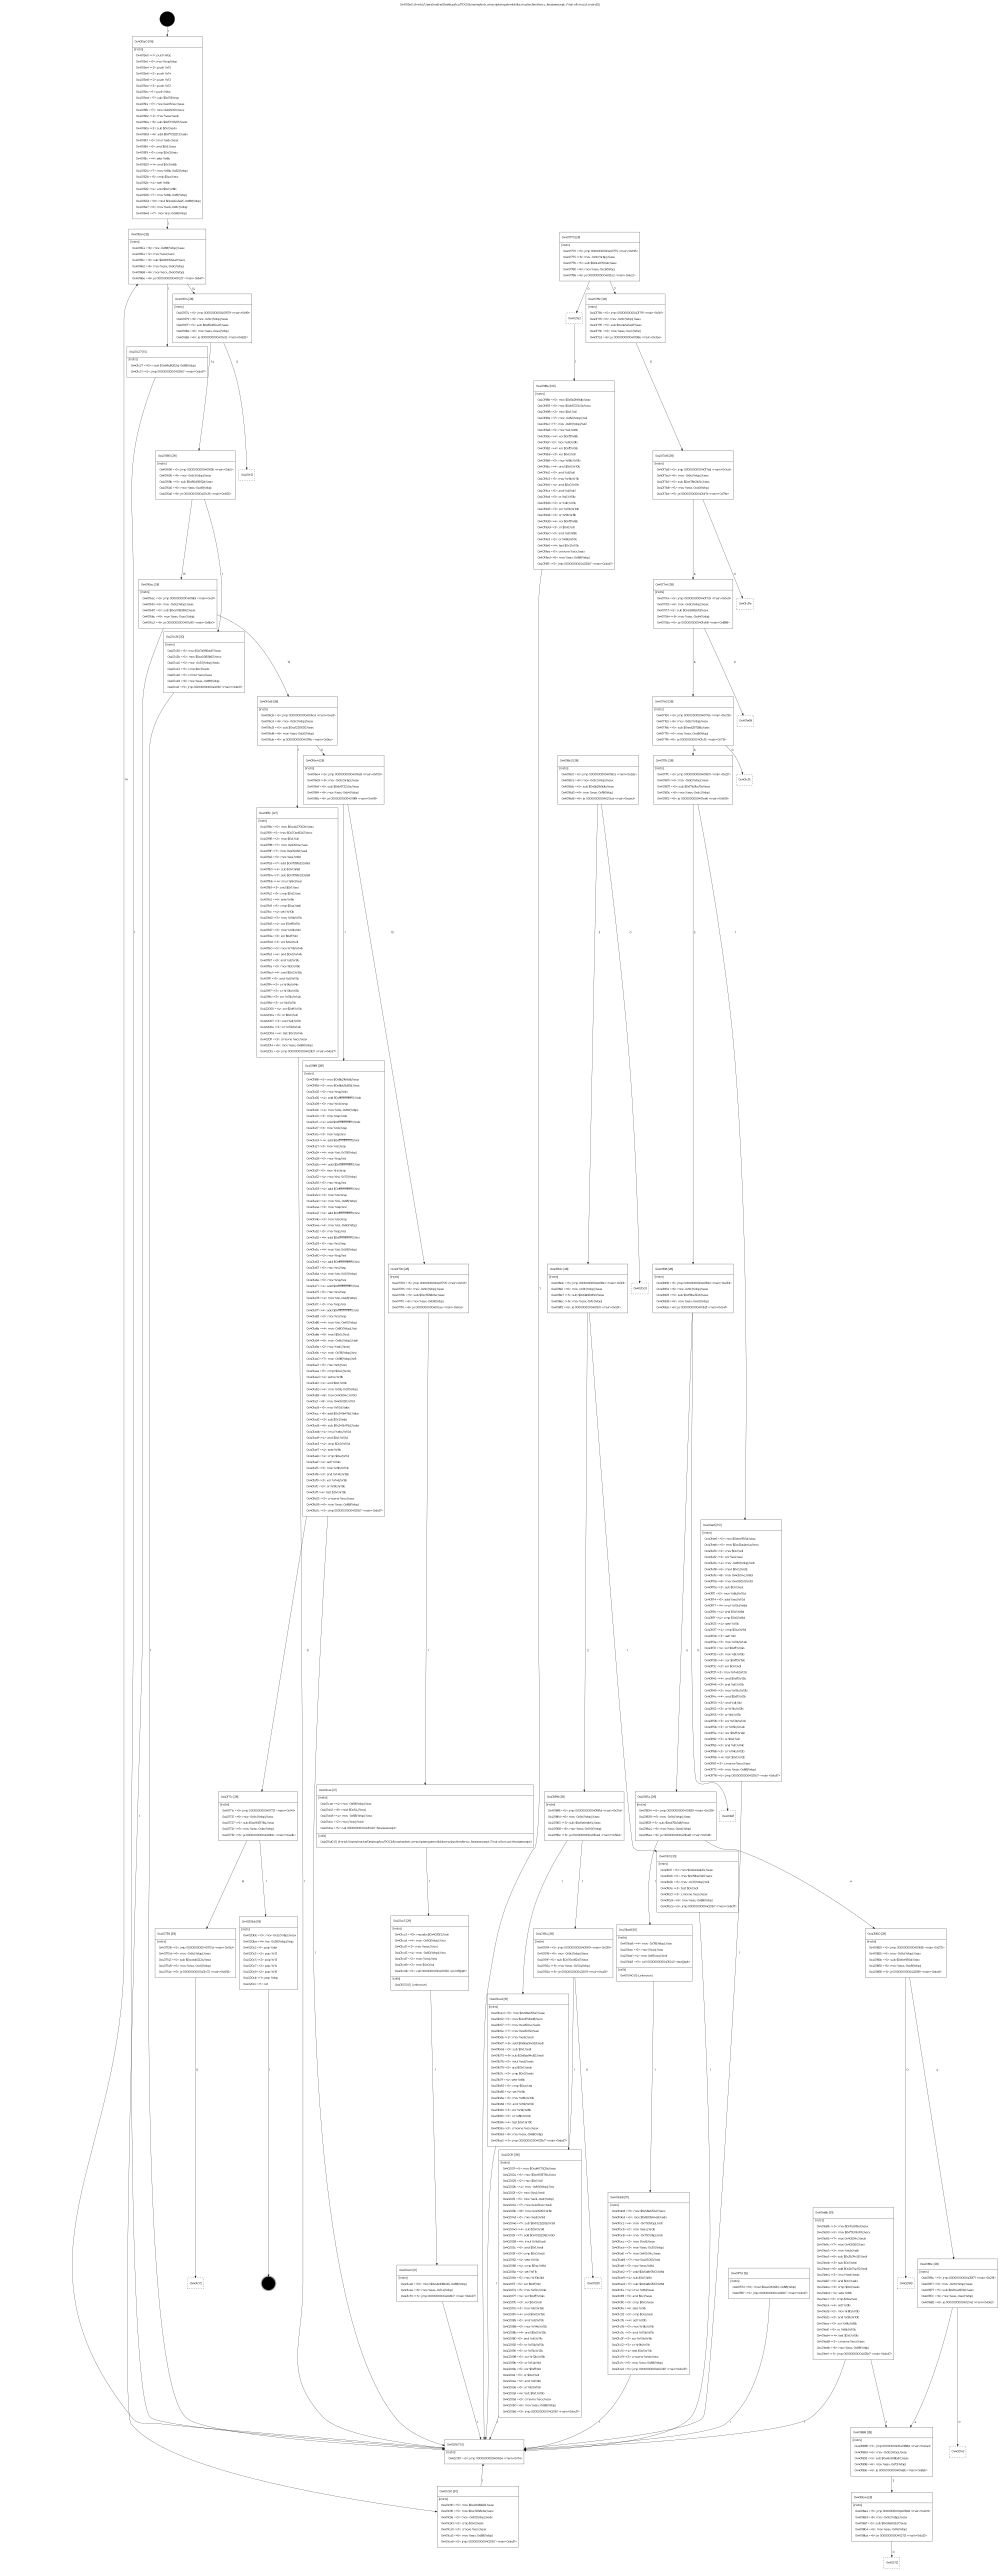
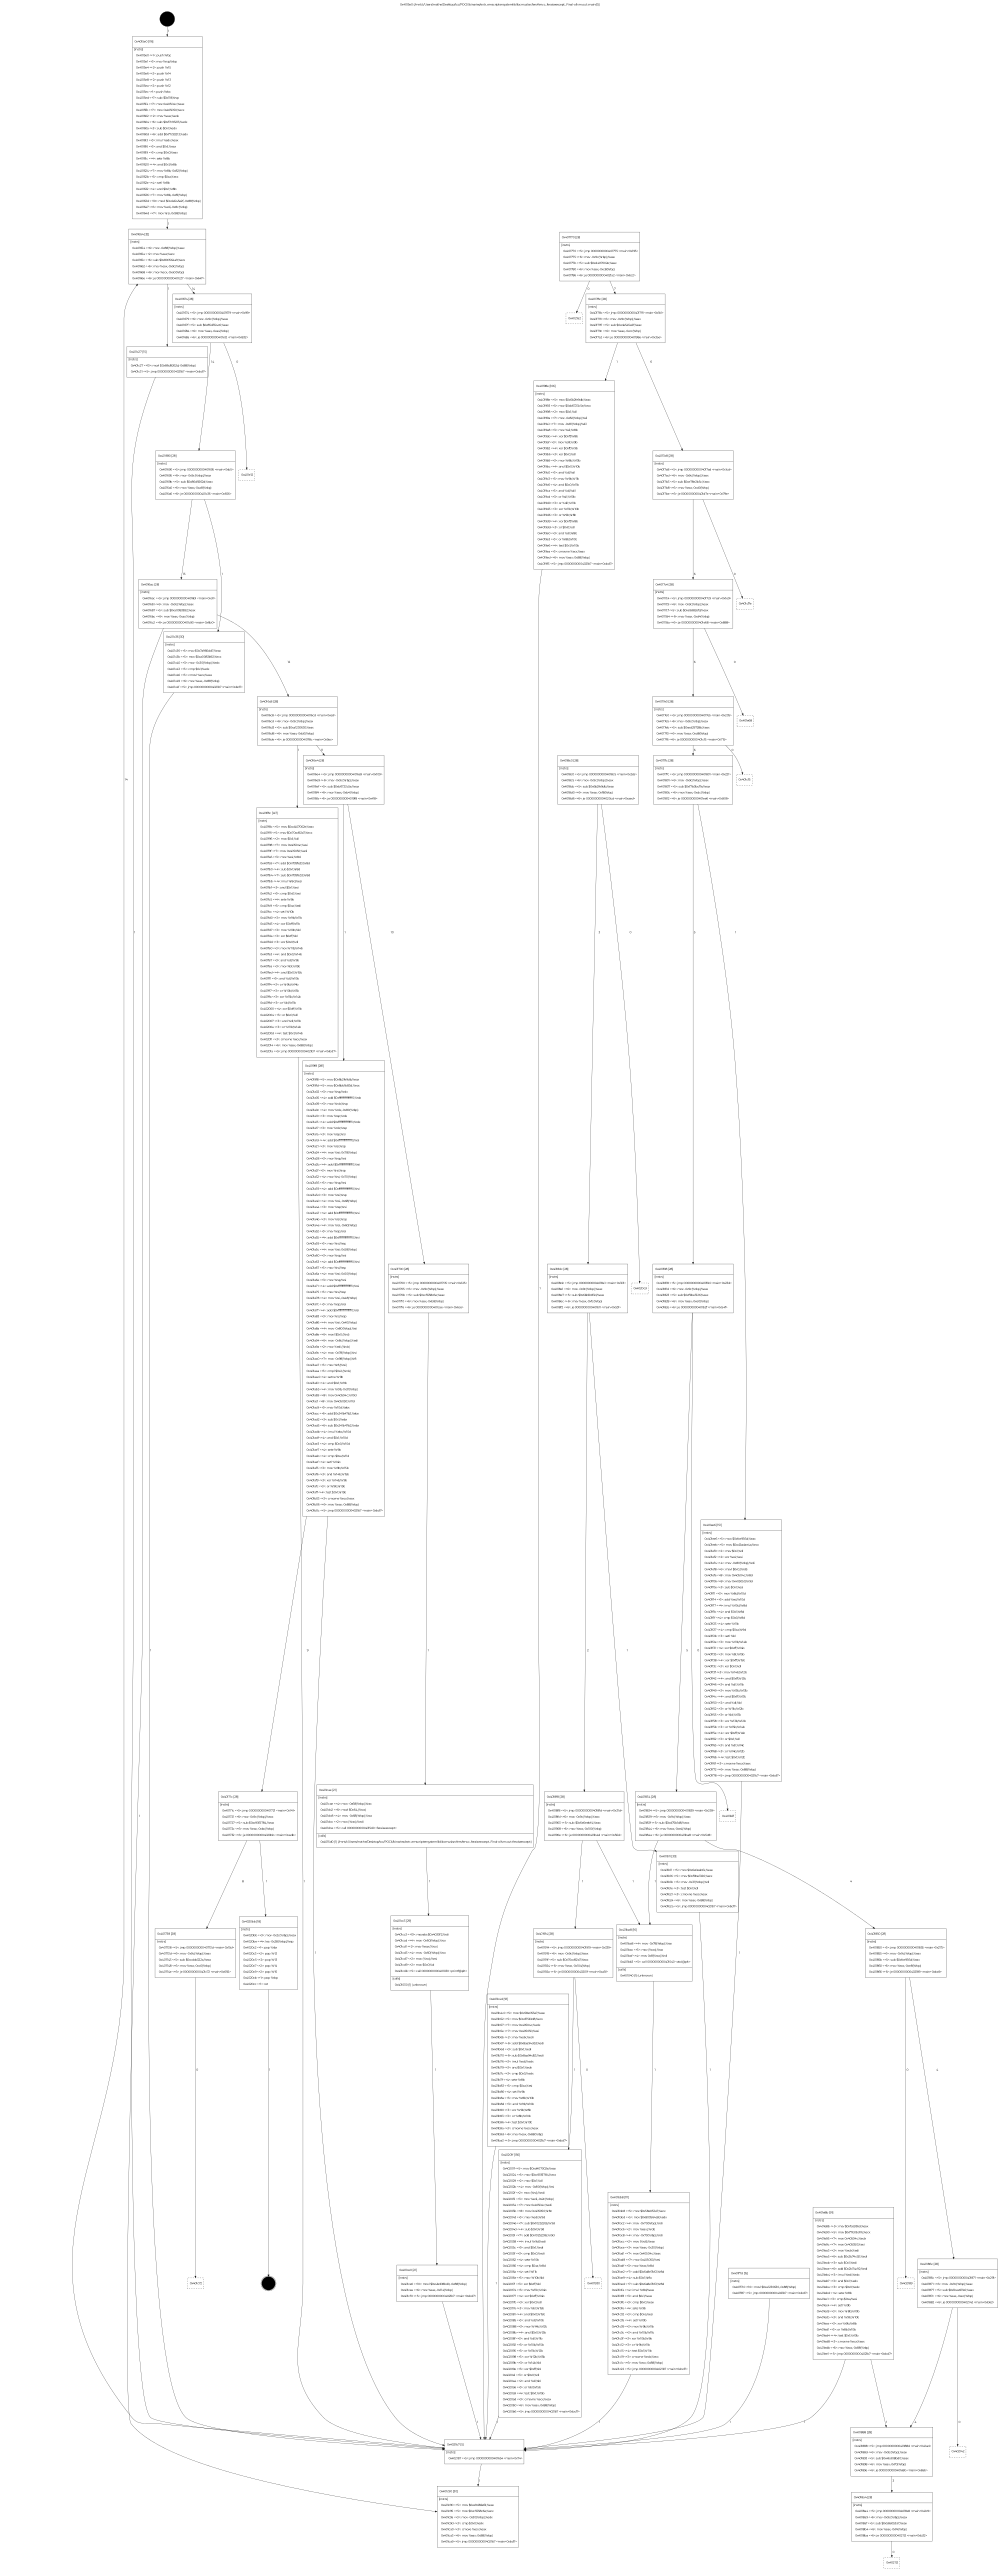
edge "0x4021a2" -> "0x40198e [106]": now "0x40178c [28]" -> "0x40198e [106]"
edge "0x4018f8 [28]" -> "0x401b4d [91]": now "0x4018f8 [28]" -> "0x401ba8 [16]"
edge "0x401c90 [30]" -> "0x4021b7 [5]": reversed
